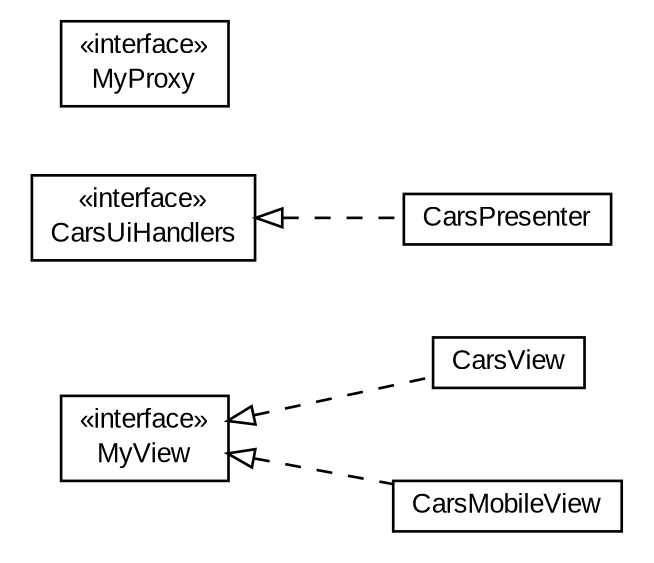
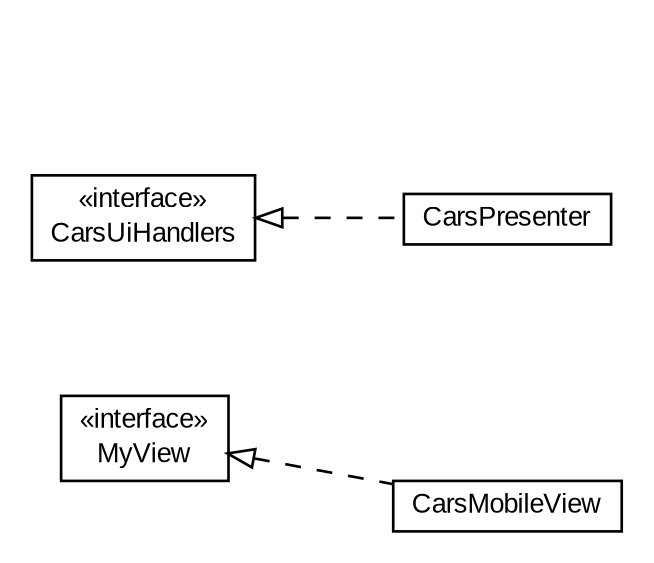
node "MyProxy": removed
node "CarsView": removed
